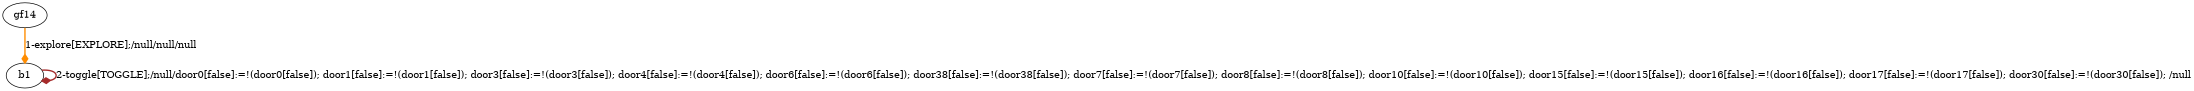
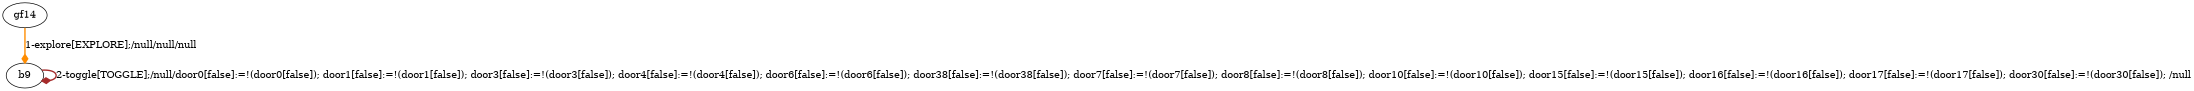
node "b1": label "b1" -> "b9"
